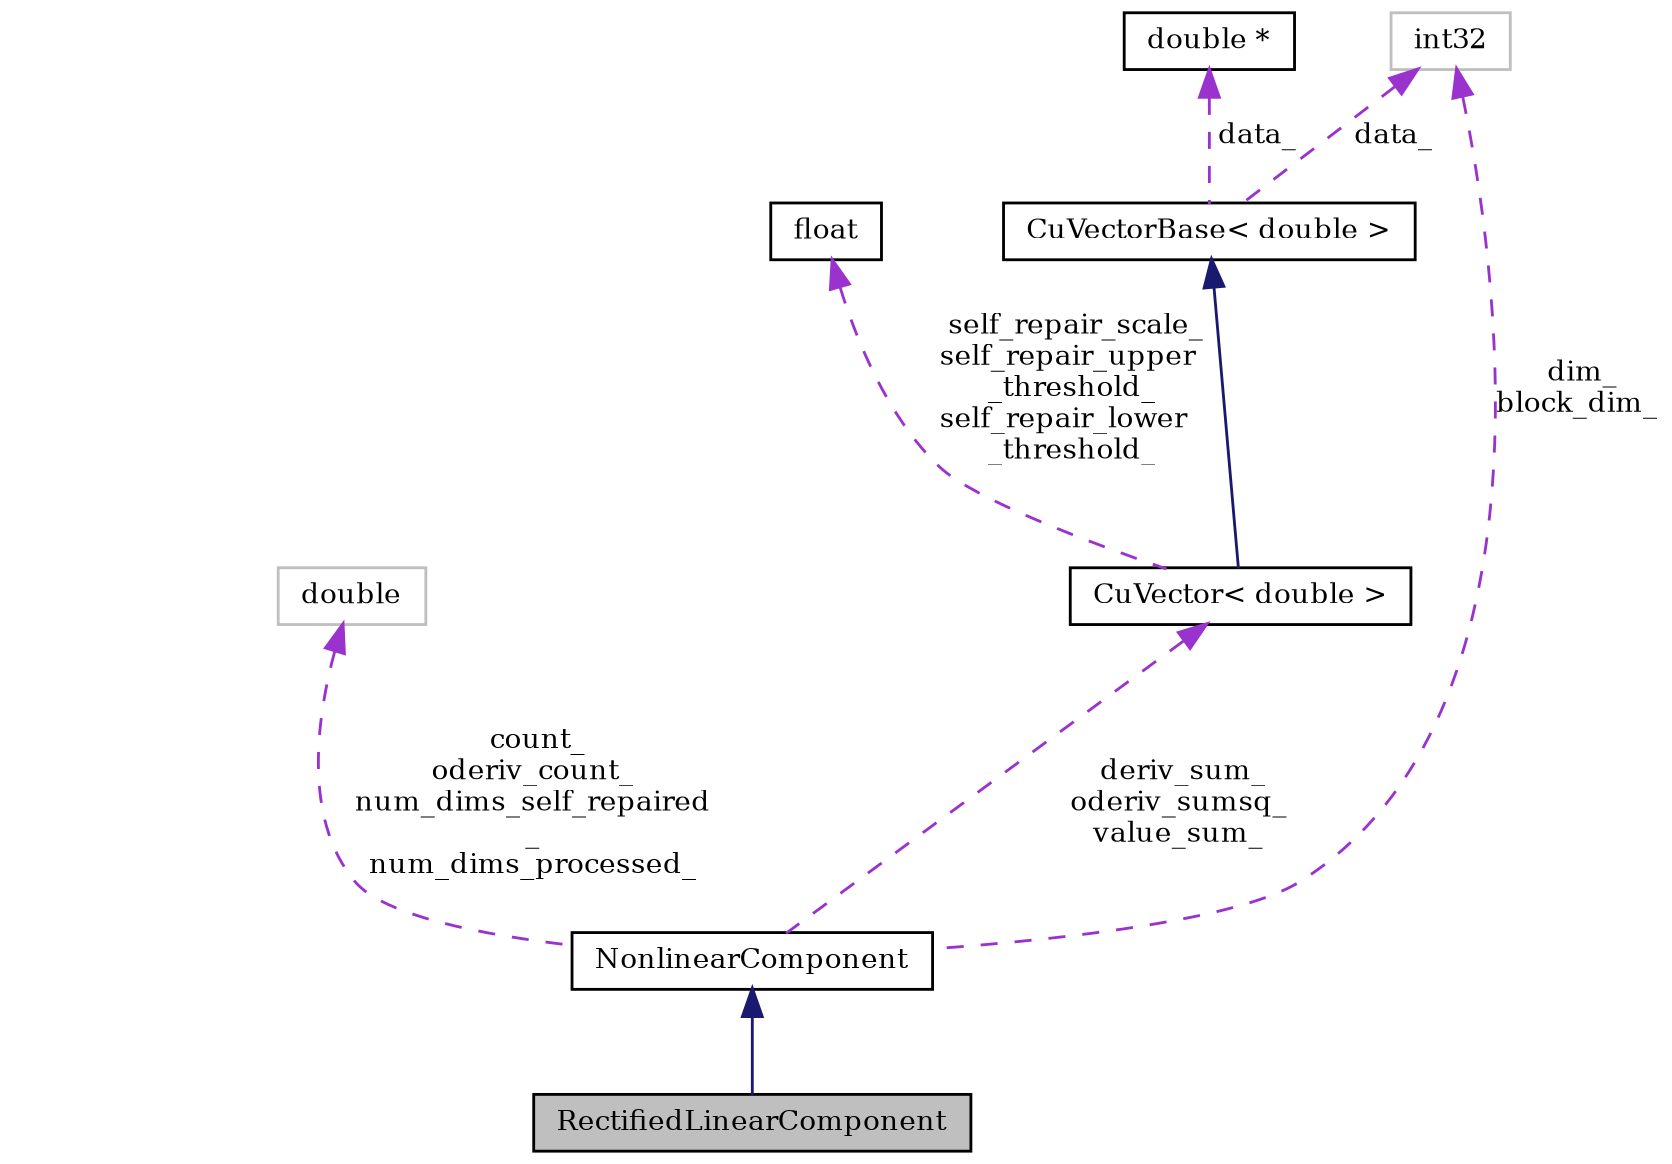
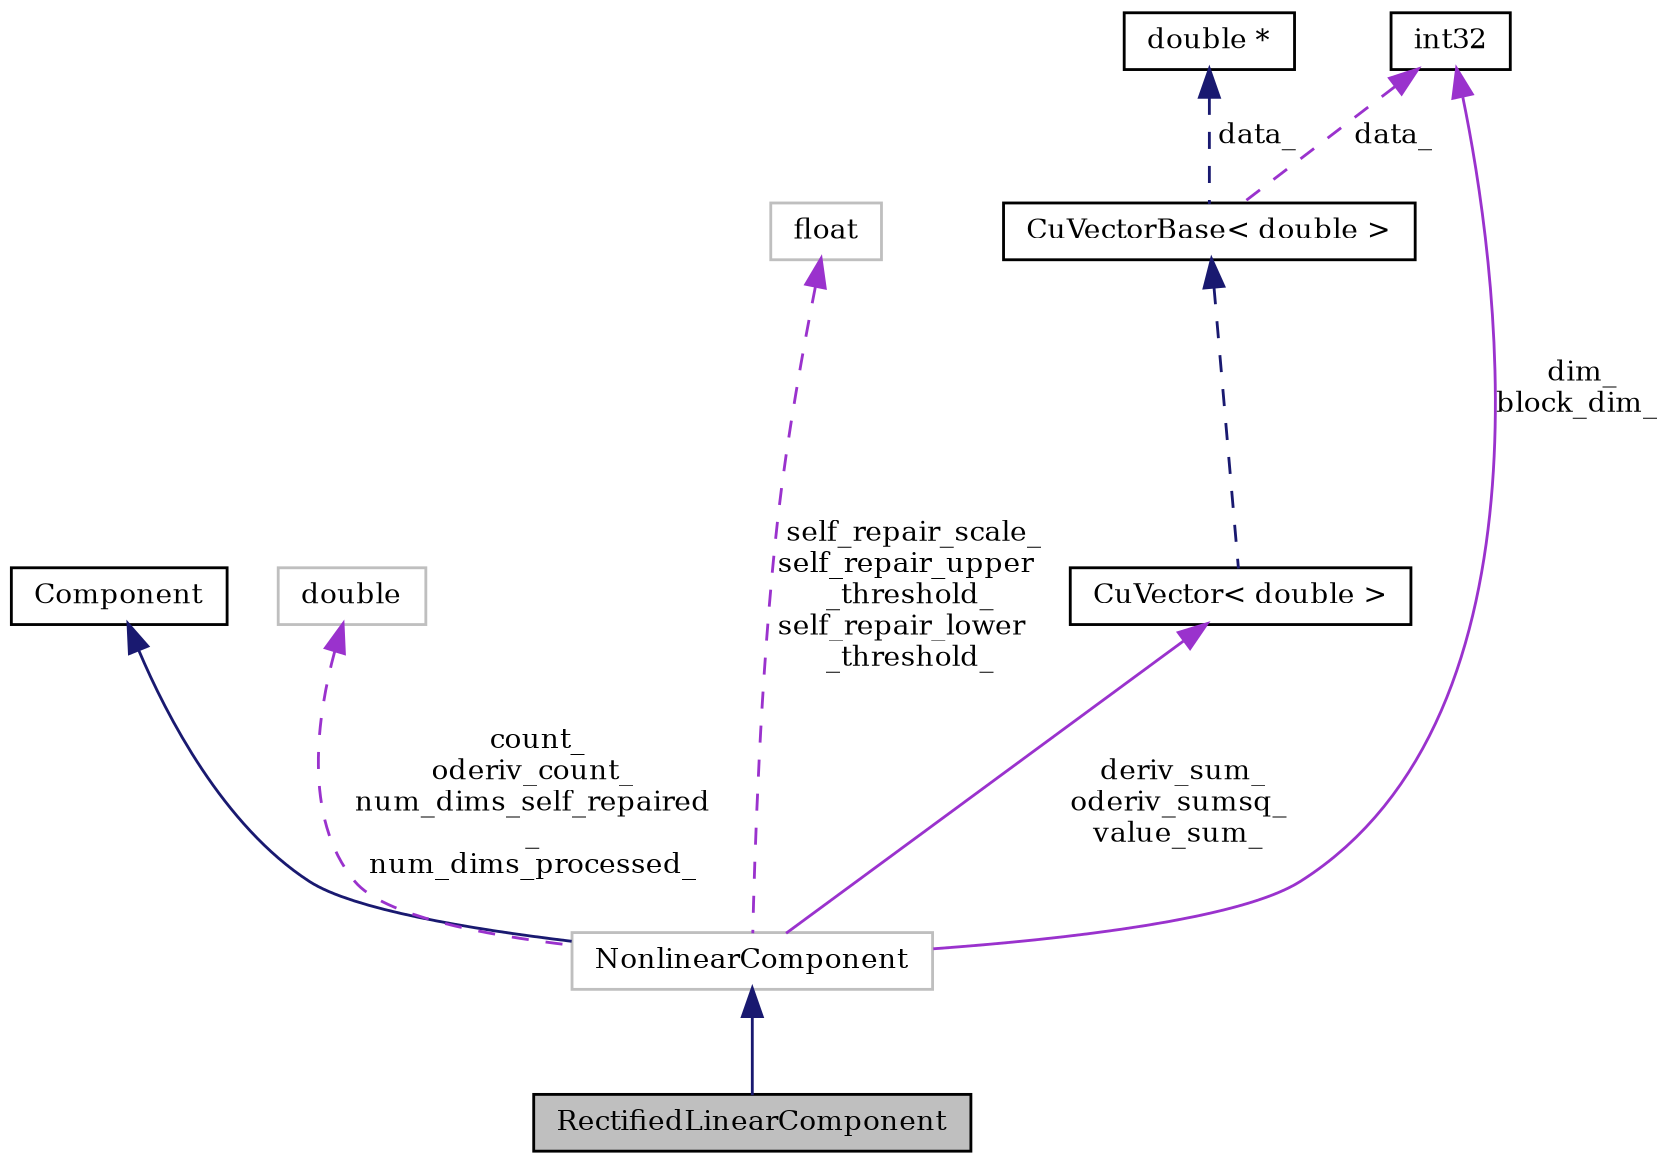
node "int32": color grey75 -> black
edge "CuVectorBase< double >" -> "double *": color darkorchid3 -> midnightblue
node "float": color black -> grey75
edge "CuVector< double >" -> "CuVectorBase< double >": style solid -> dashed
edge "CuVector< double >" -> "float": now "NonlinearComponent" -> "float"
node "Component": added
edge "NonlinearComponent" -> "int32": style dashed -> solid
edge "NonlinearComponent" -> "CuVector< double >": style dashed -> solid
node "NonlinearComponent": color black -> grey75
